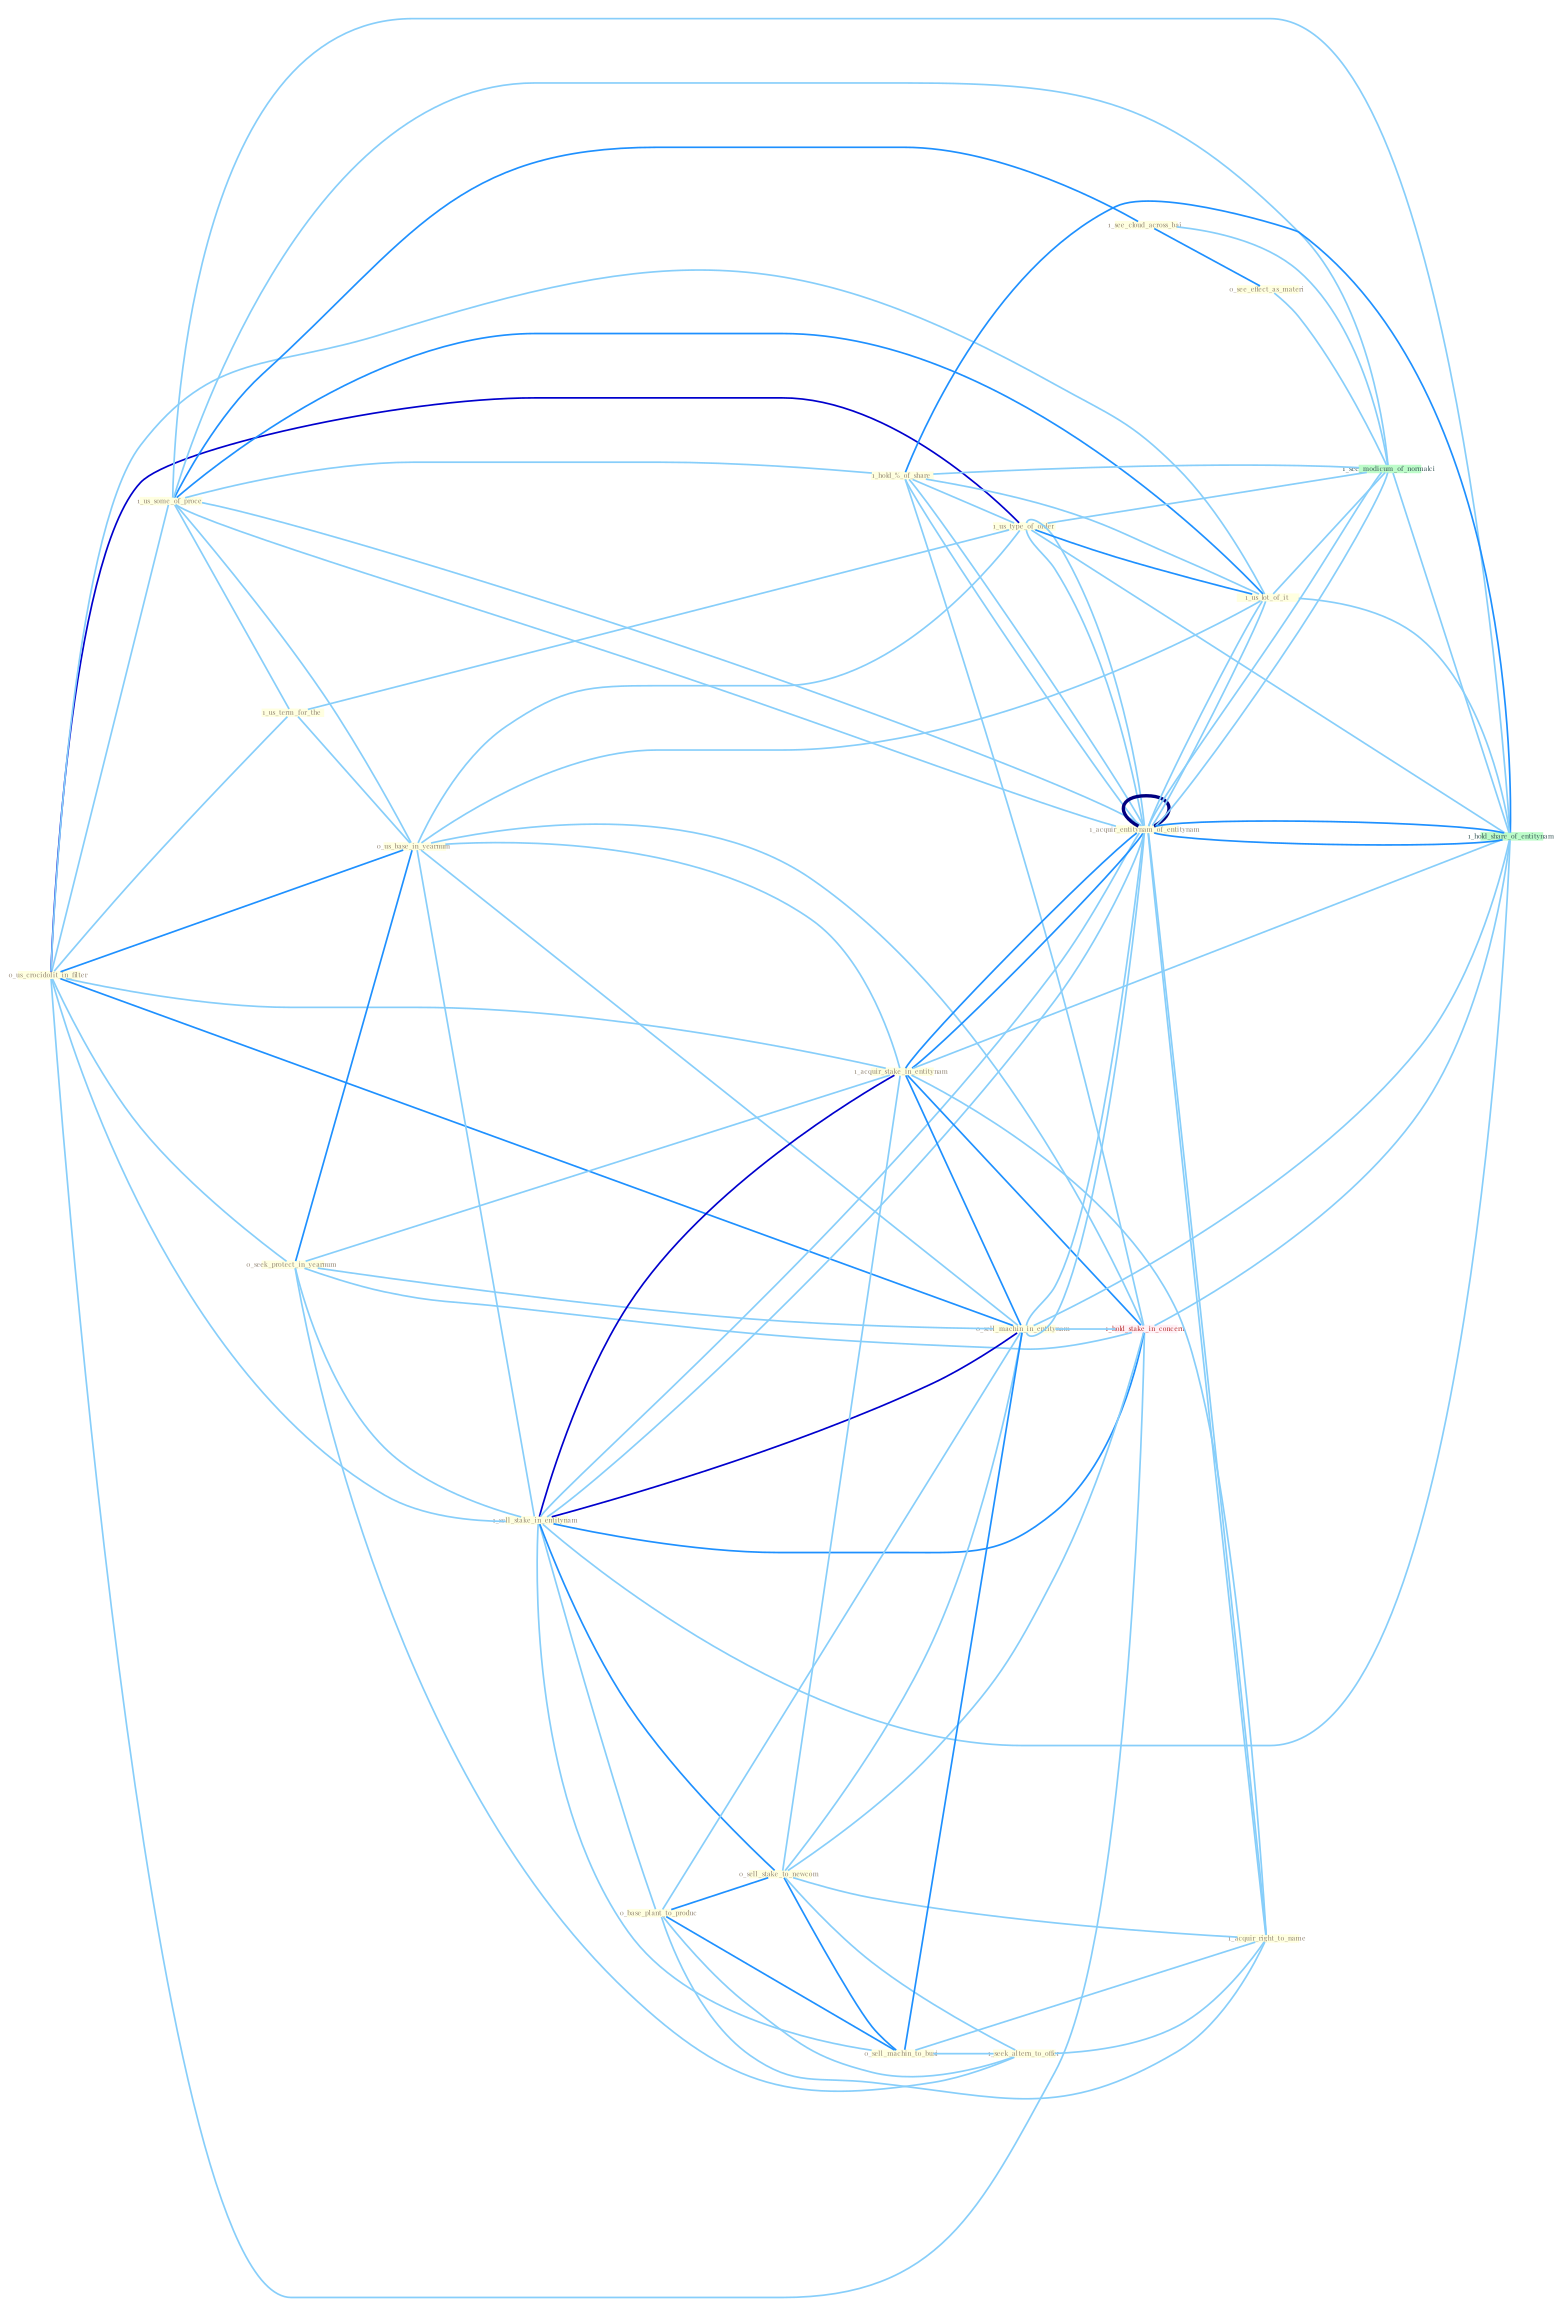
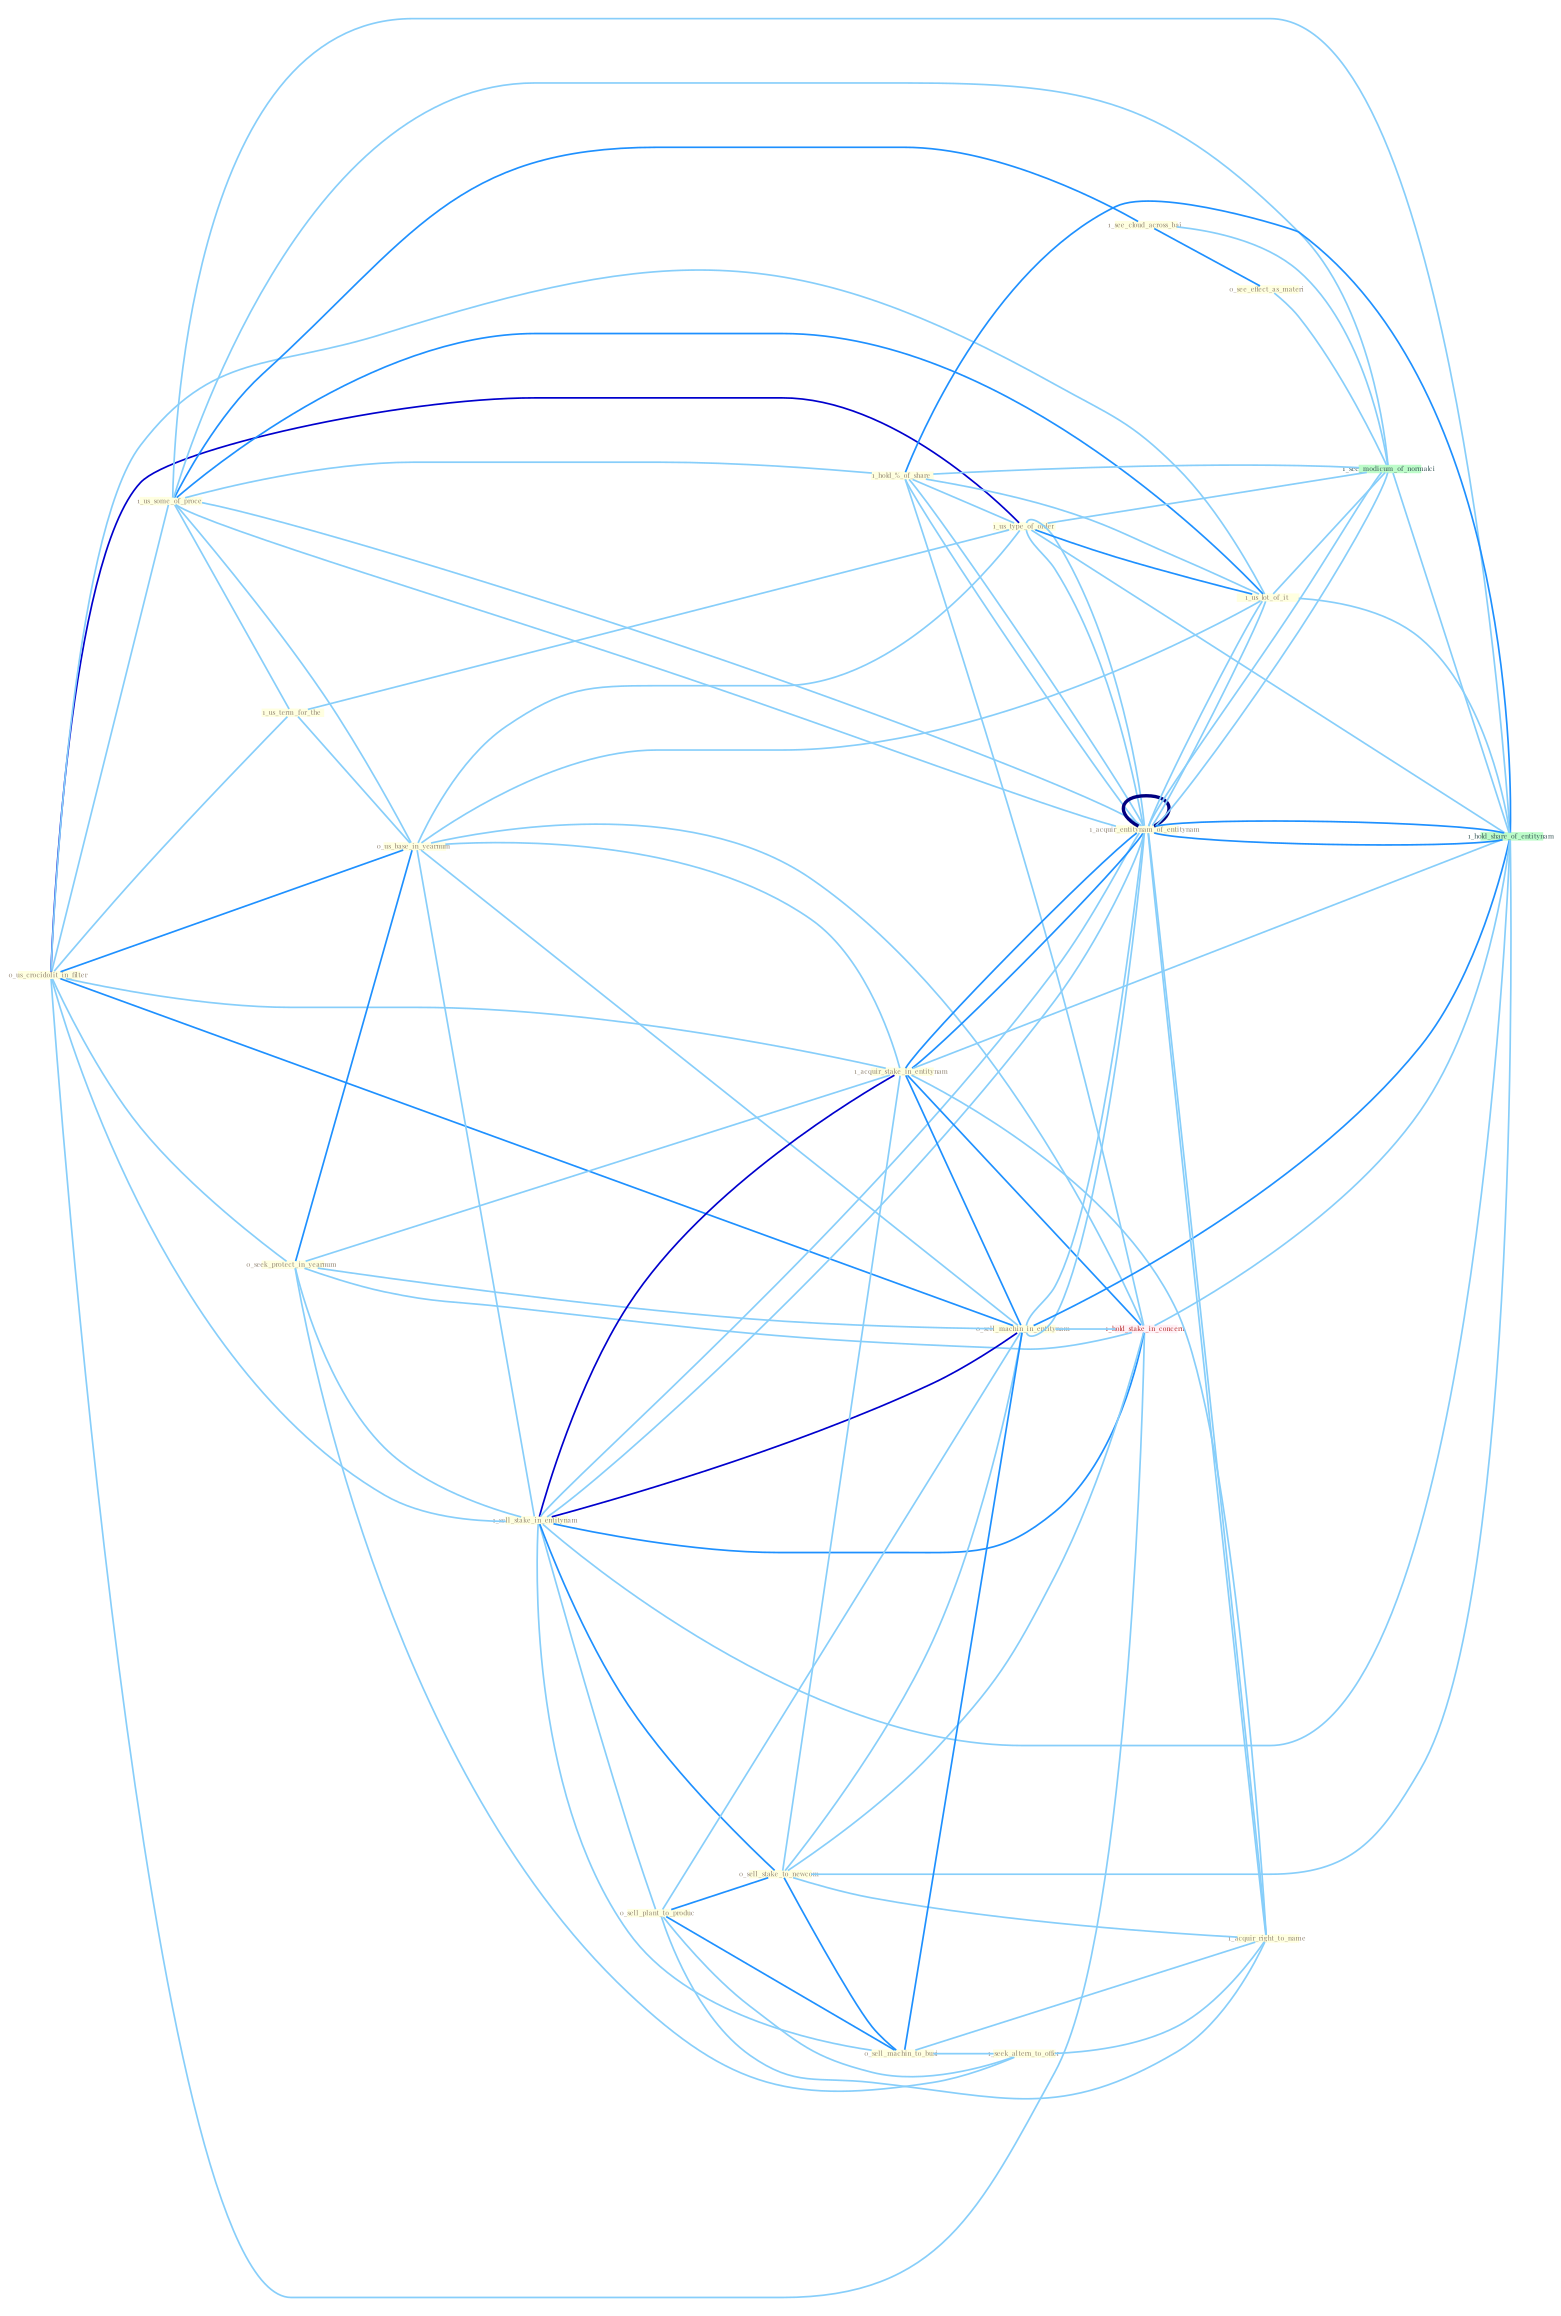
edge "1_hold_share_of_entitynam" -- "0_sell_machin_in_entitynam": color #87cefa -> #1e90ff
node "0_base_plant_to_produc": label "0_base_plant_to_produc" -> "0_sell_plant_to_produc"
edge "0_sell_stake_to_newcom" -- "1_seek_altern_to_offer": now "0_sell_stake_to_newcom" -- "1_hold_share_of_entitynam"
